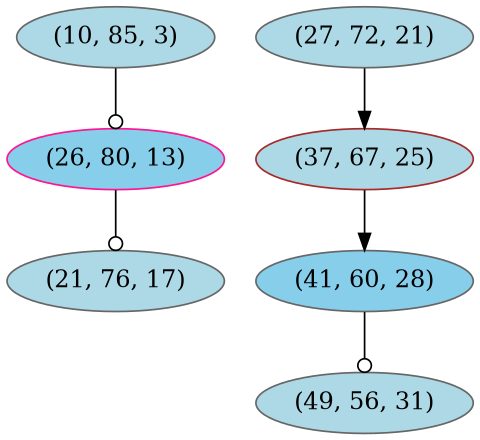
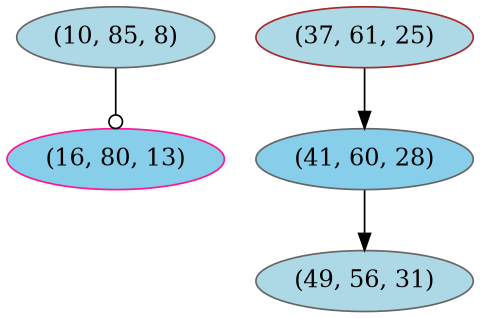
node "(10, 85, 3)": label "(10, 85, 3)" -> "(10, 85, 8)"
node "(27, 72, 21)": removed
node "(26, 80, 13)": label "(26, 80, 13)" -> "(16, 80, 13)"
node "(37, 67, 25)": label "(37, 67, 25)" -> "(37, 61, 25)"
node "(21, 76, 17)": removed
edge "(41, 60, 28)" -> "(49, 56, 31)": arrowhead odot -> normal
